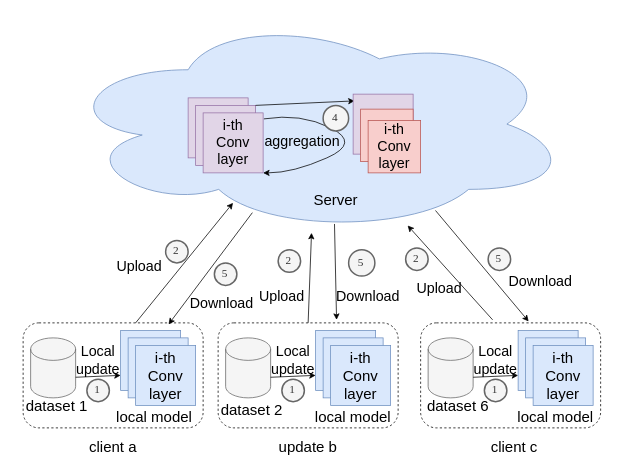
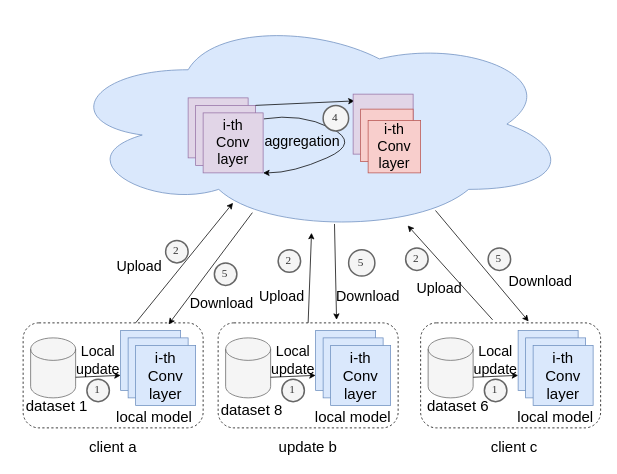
node "Server": removed
node "dataset 2": label "dataset 2" -> "dataset 8"
